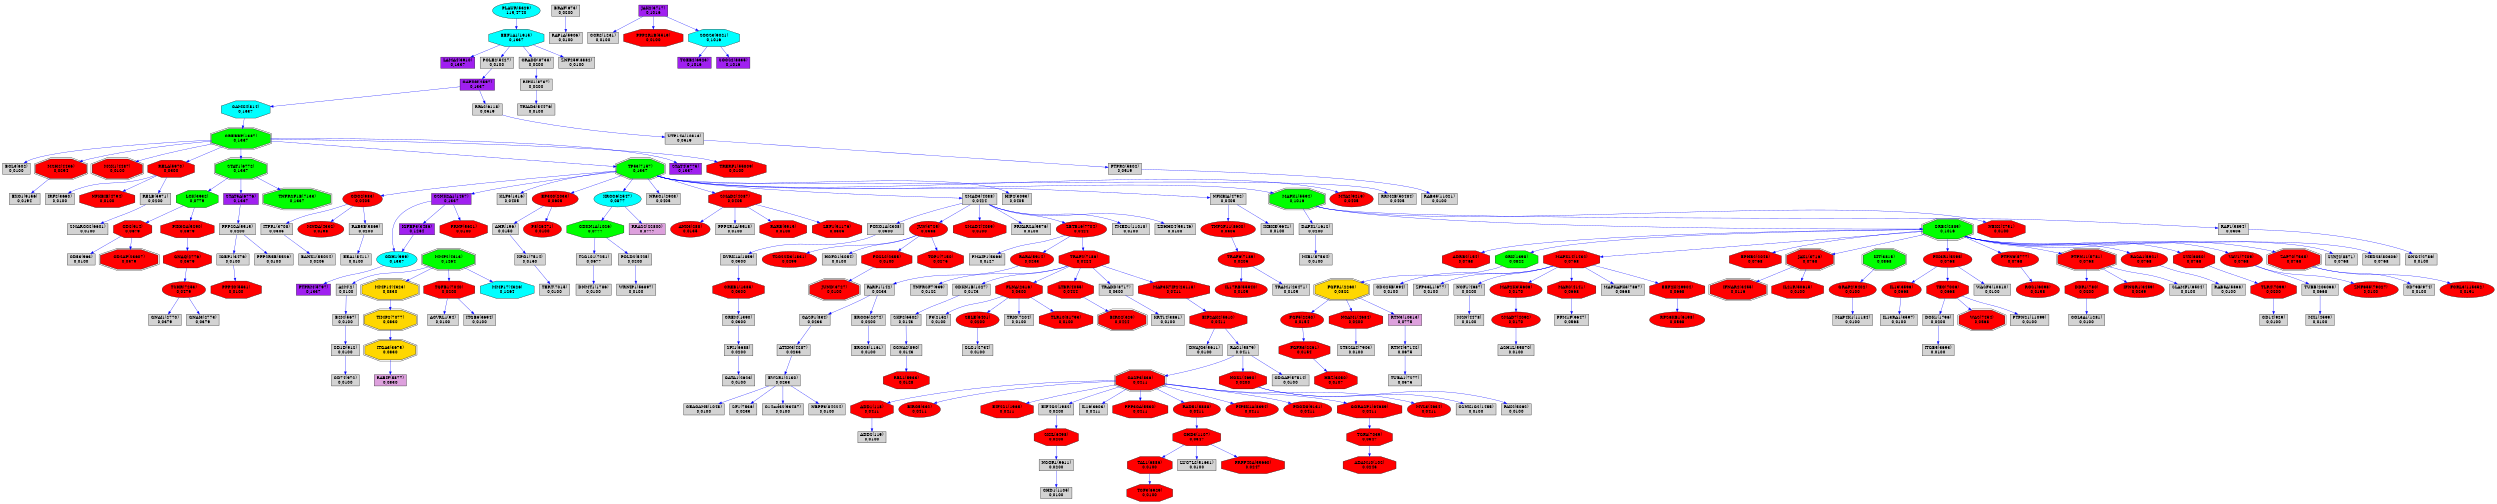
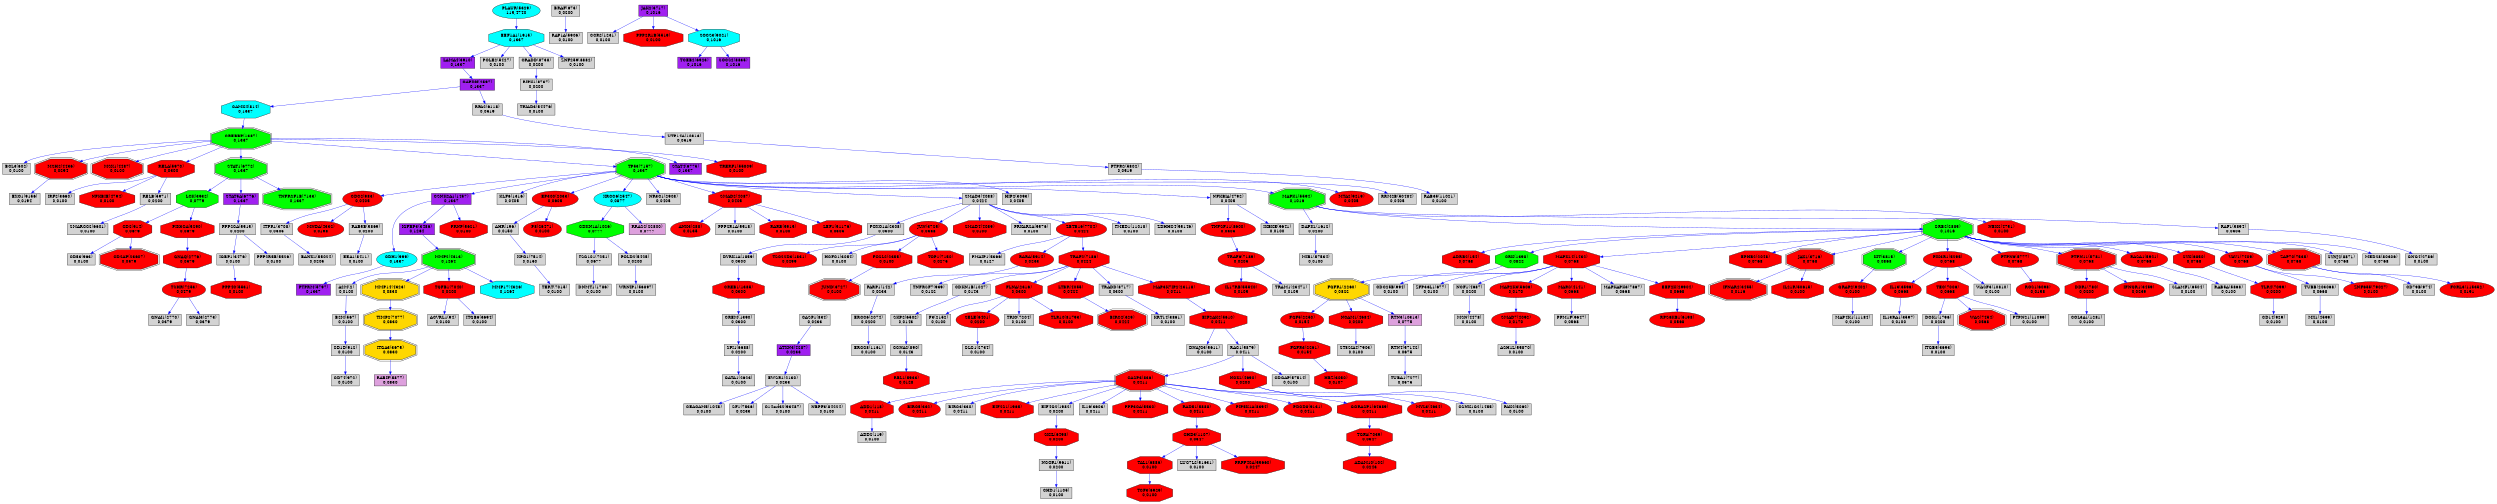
edge "POLE2(5427) 0,0100" -> "GAPDH(2597) 0,1337": now "LAMA4(3910) 0,1337" -> "GAPDH(2597) 0,1337"
edge "IGFBP3(3486) 0,1264" -> "CDH1(999) 0,1337": now "IGFBP3(3486) 0,1264" -> "MMP2(4313) 0,1264"
edge "GRB2(2885) 0,1016" -> "KIT(3815) 0,0868": added
edge "PARP1(142) 0,0233" -> "CASP1(834) 0,0233": removed
node "ATXN3(4287) 0,0233": fillcolor lightgray -> purple
node "BIRC3(330) 0,0411": added
